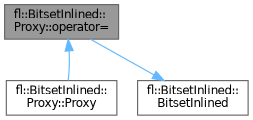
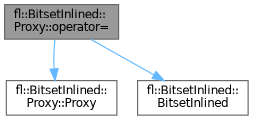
edge "fl::BitsetInlined:: Proxy::Proxy" -> "fl::BitsetInlined:: Proxy::operator=": reversed
